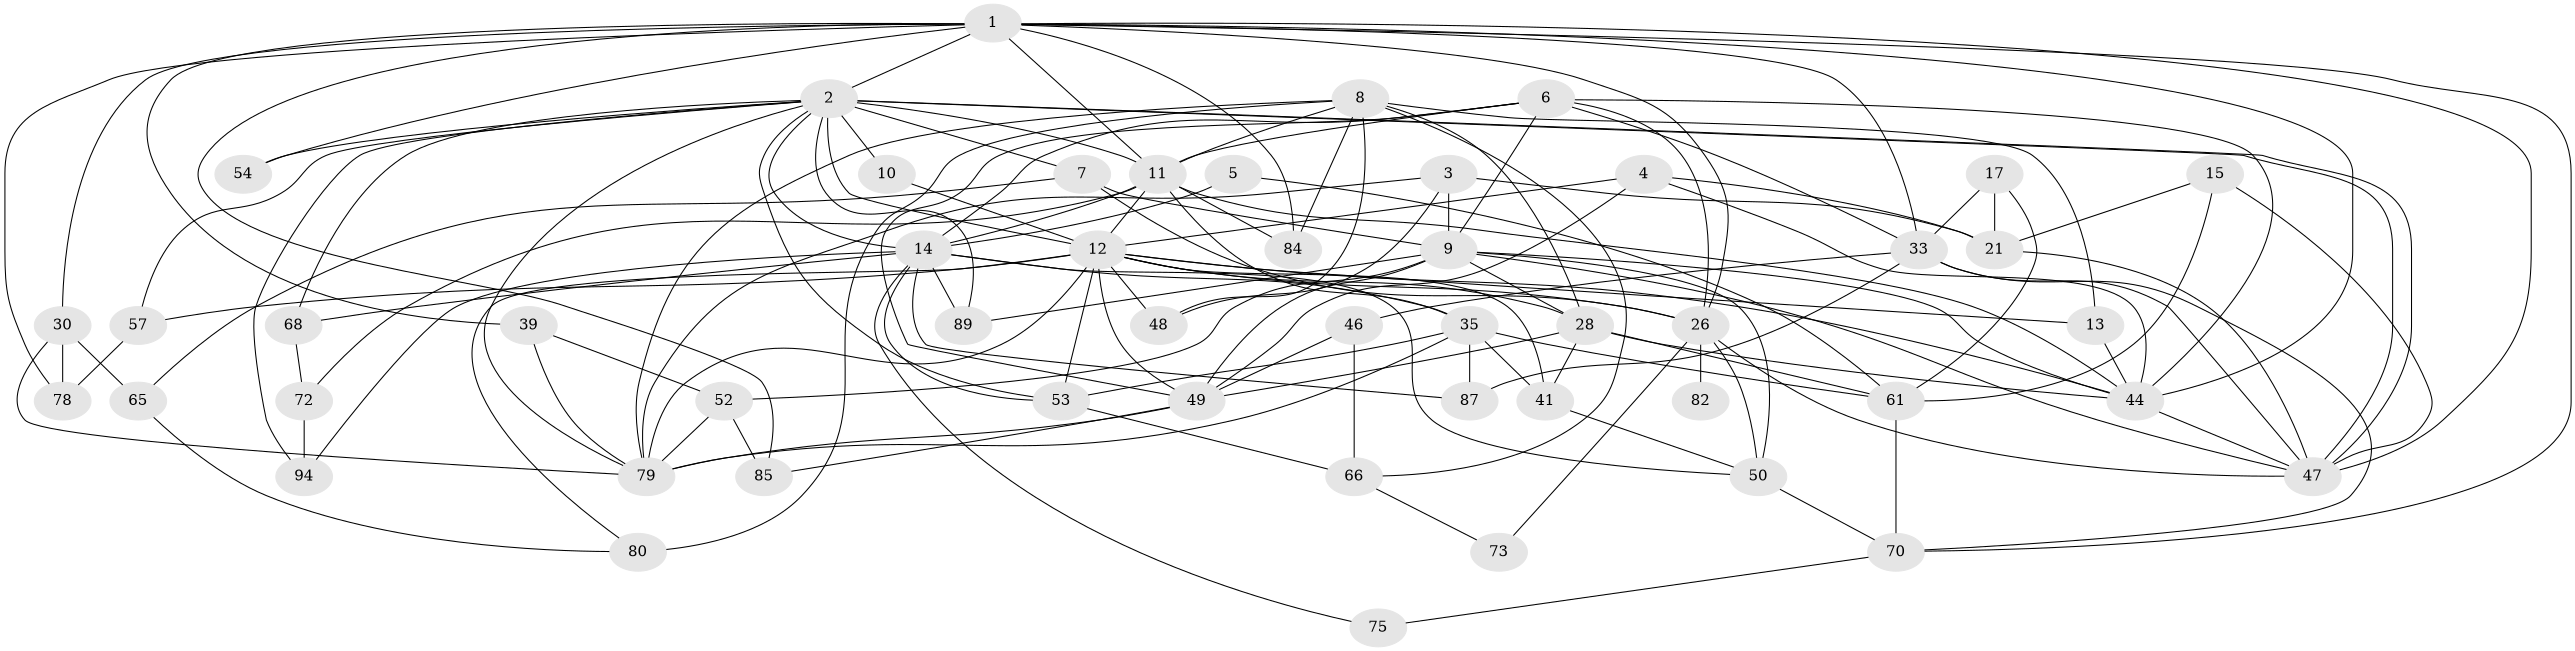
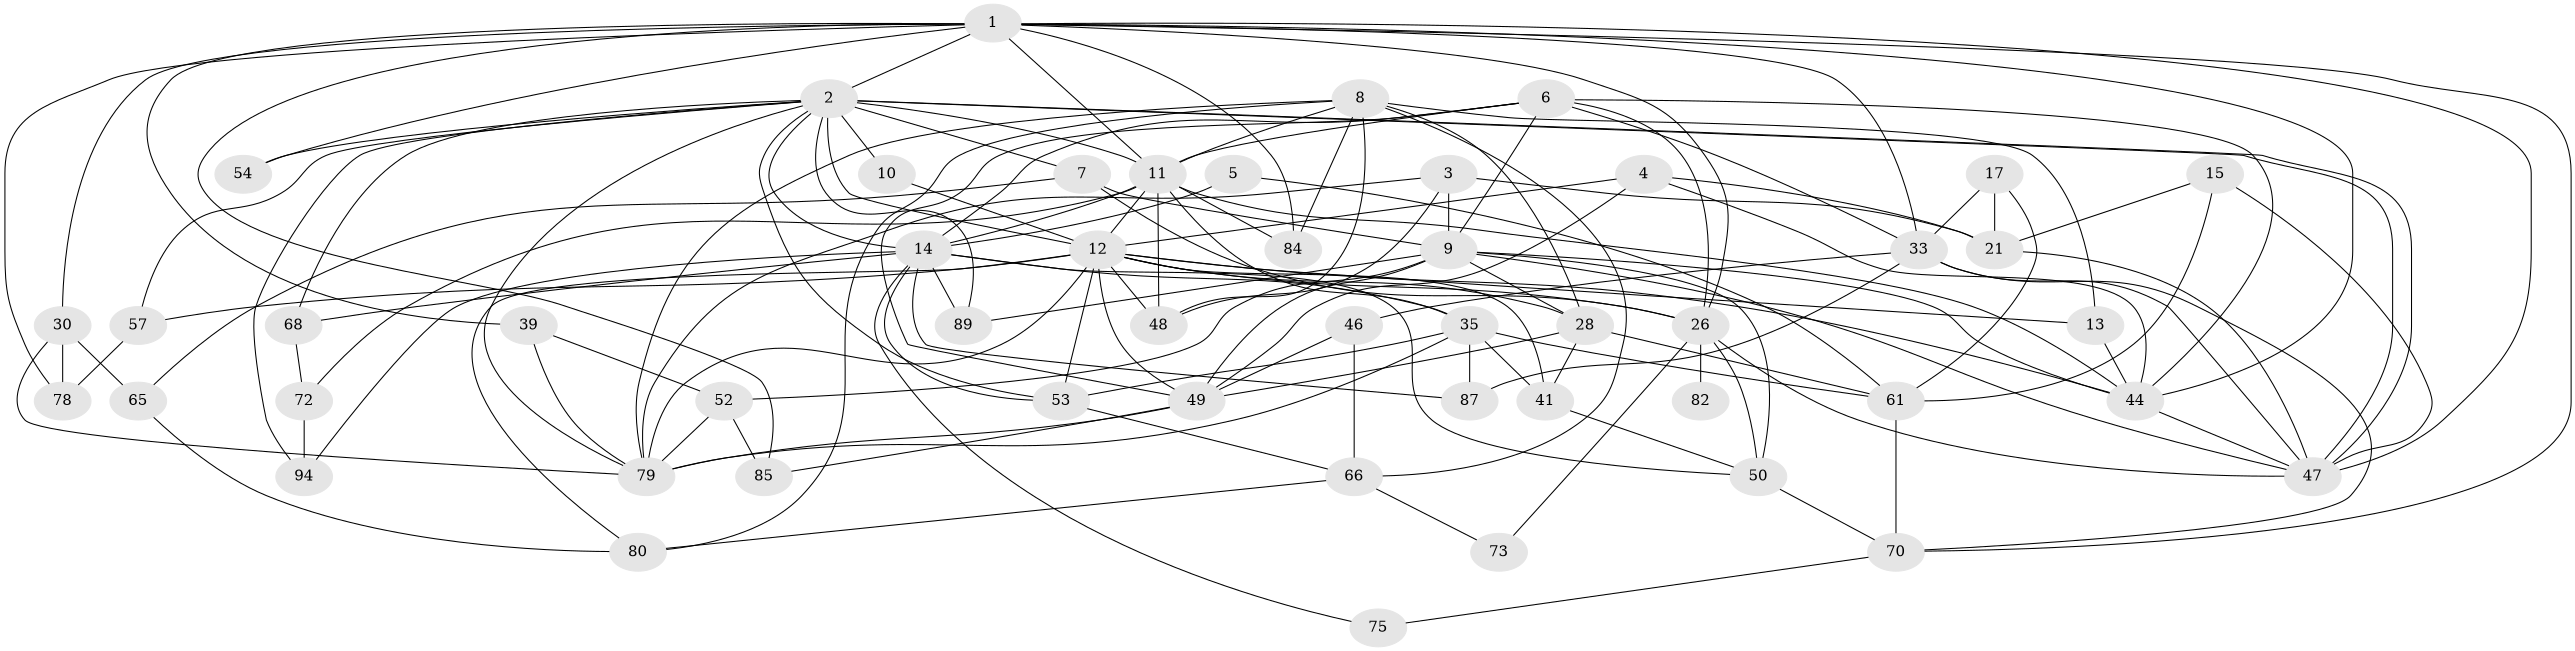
edge "11" -- "48": added
edge "28" -- "44": removed
edge "66" -- "80": added
